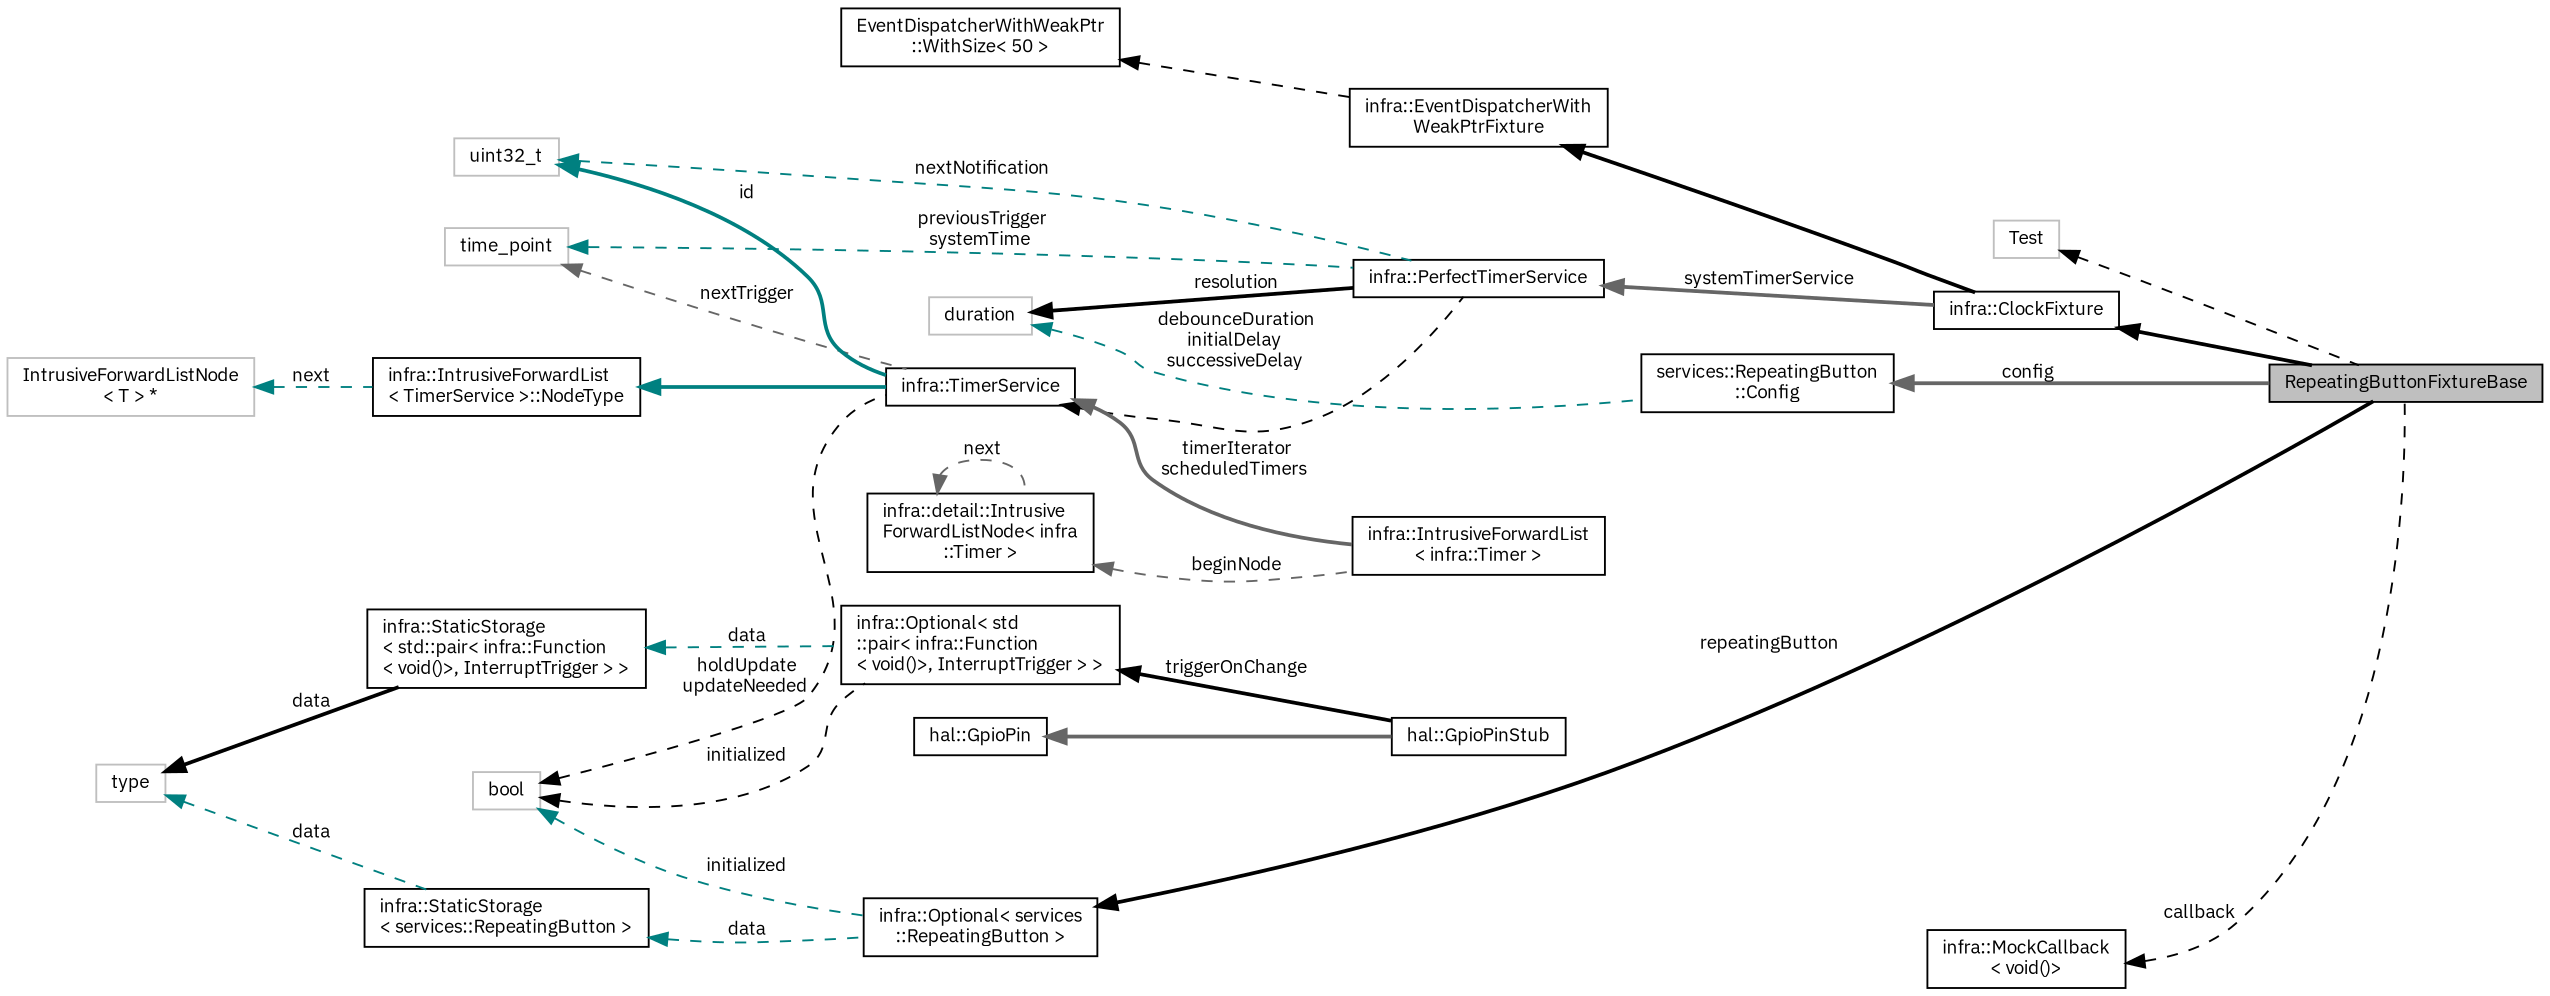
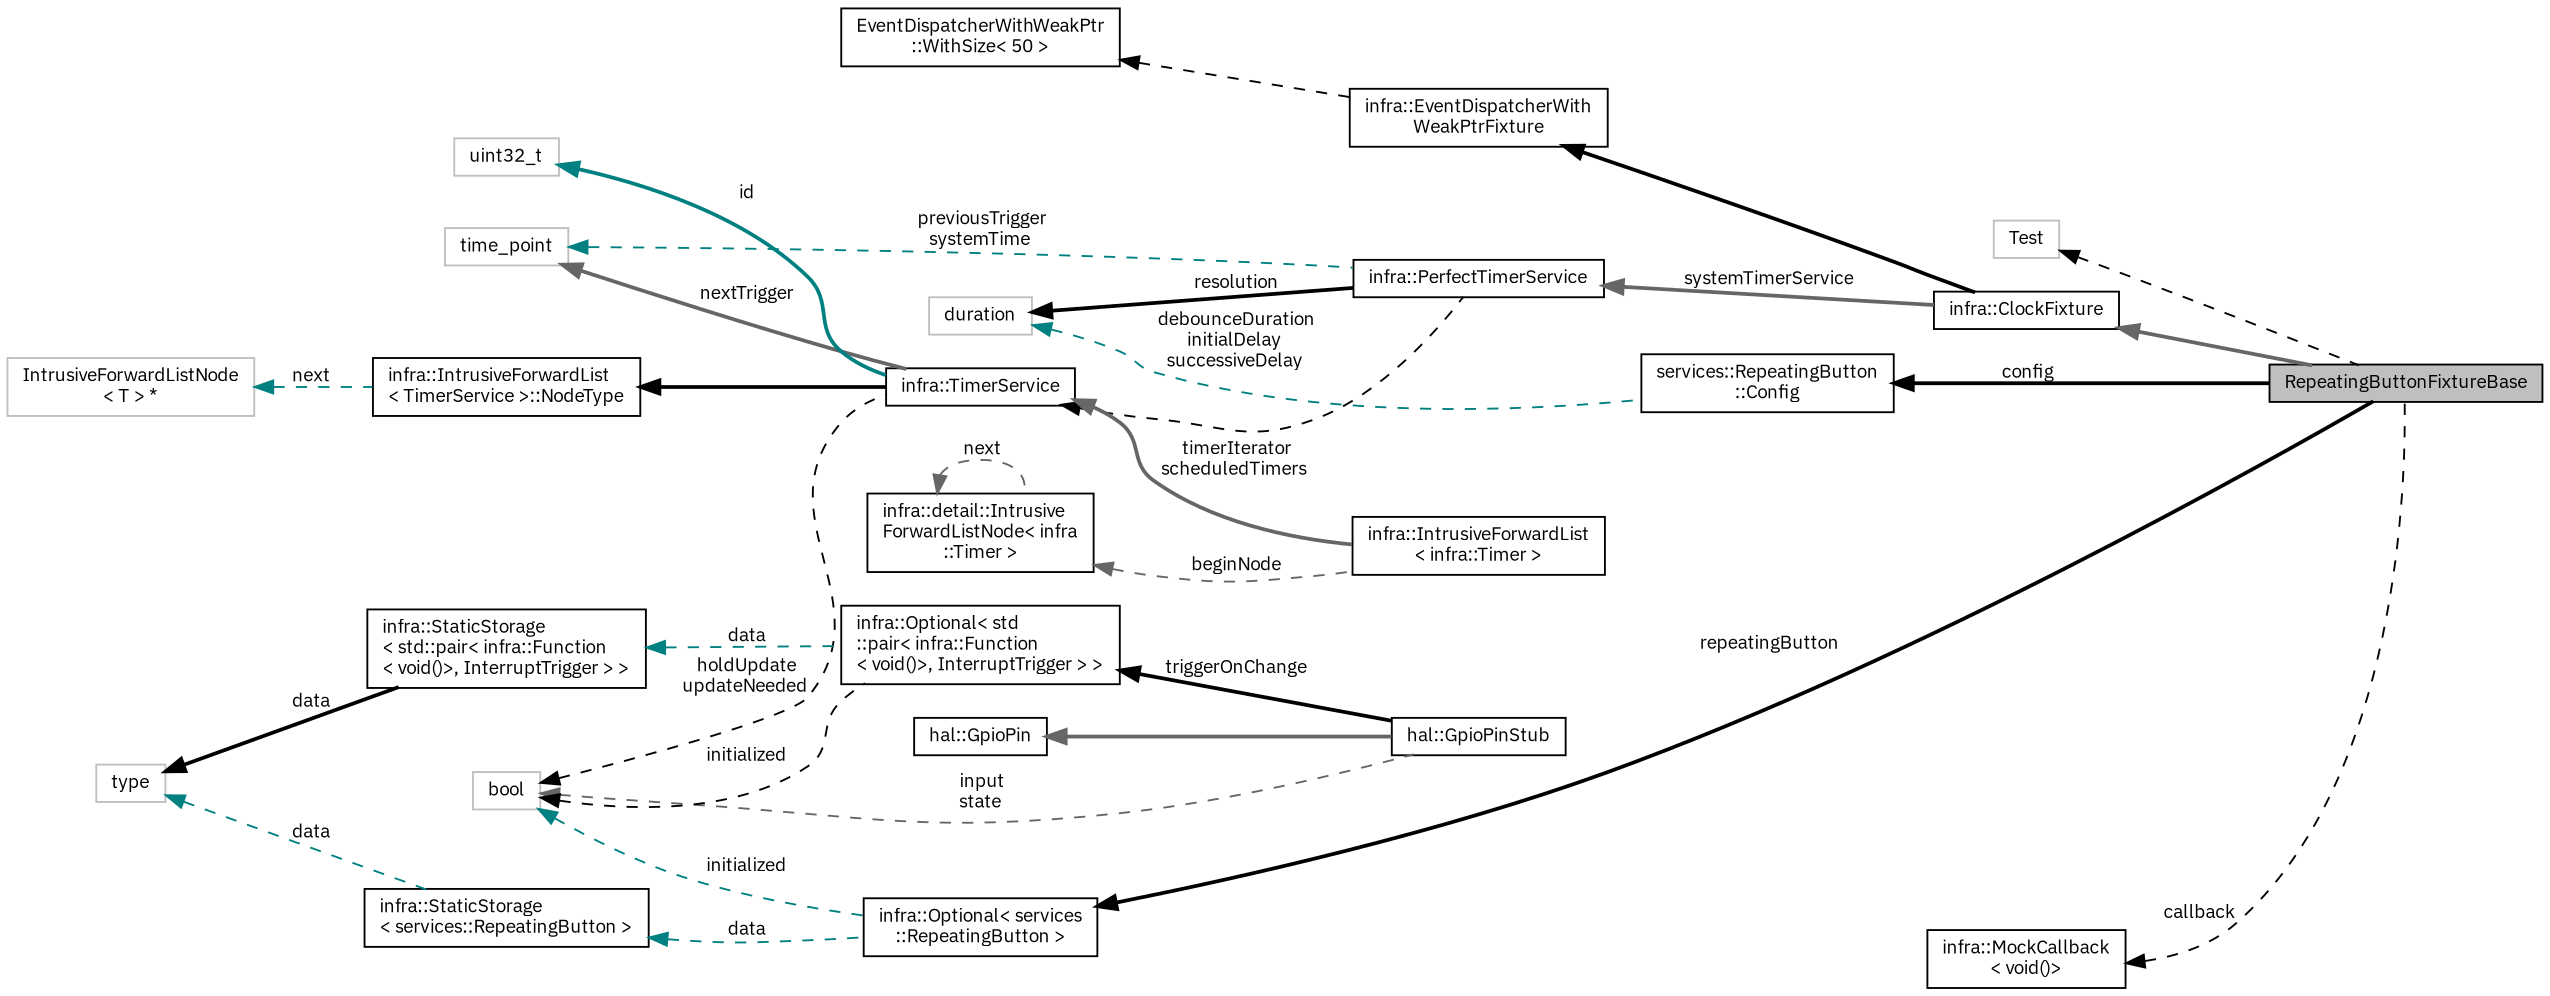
edge "infra::PerfectTimerService" -> "uint32_t": removed, label "nextNotification"
edge "infra::TimerService" -> "time_point": style dashed -> bold
edge "RepeatingButtonFixtureBase" -> "infra::ClockFixture": color black -> gray40
edge "RepeatingButtonFixtureBase" -> "services::RepeatingButton ::Config": color gray40 -> black
edge "infra::TimerService" -> "infra::IntrusiveForwardList < TimerService >::NodeType": color teal -> black
edge "hal::GpioPinStub" -> "bool": added, label "input state"
